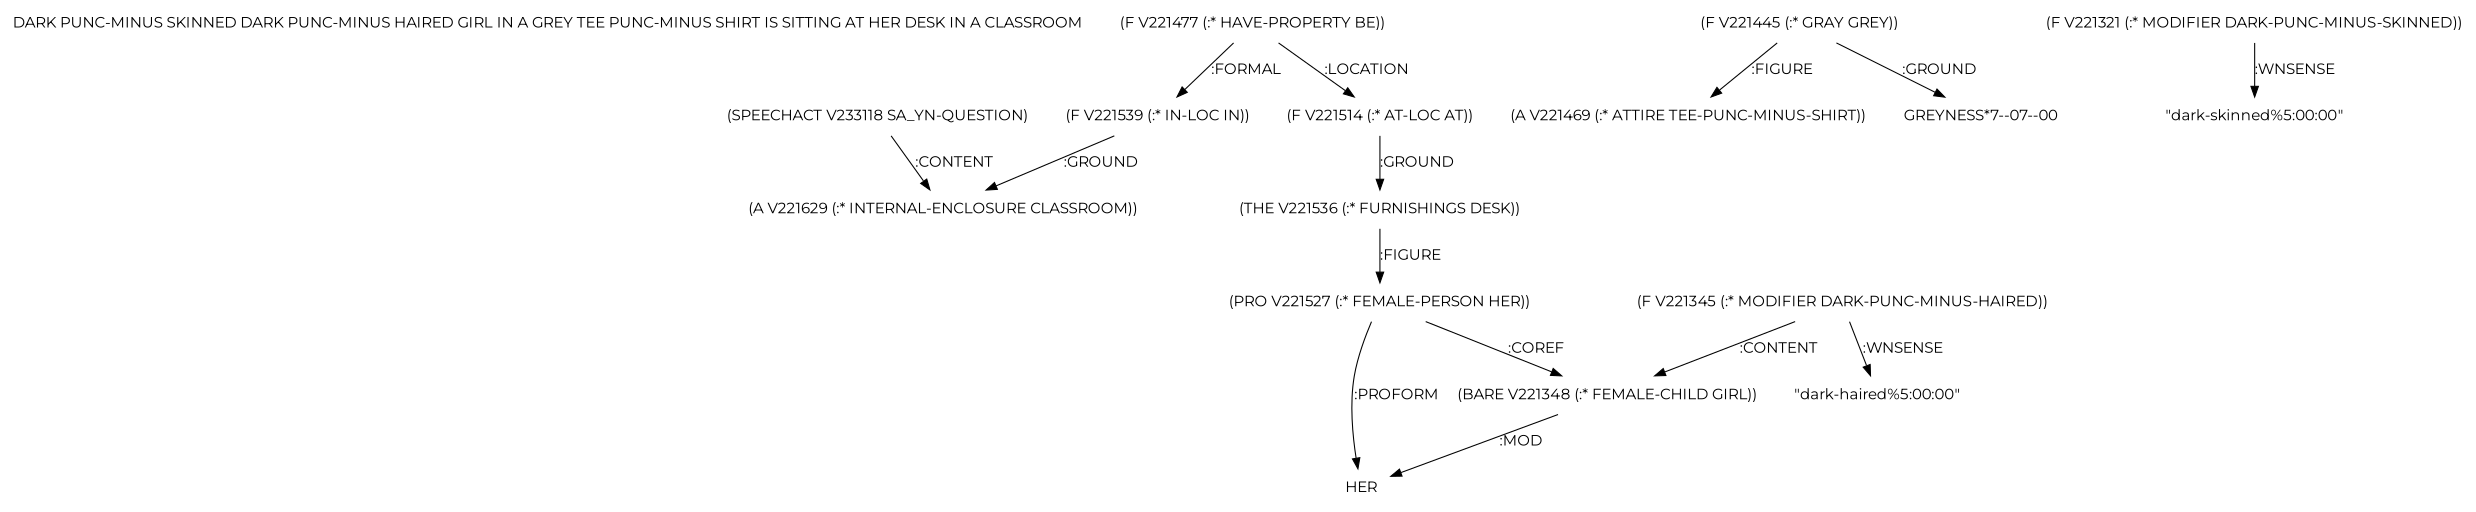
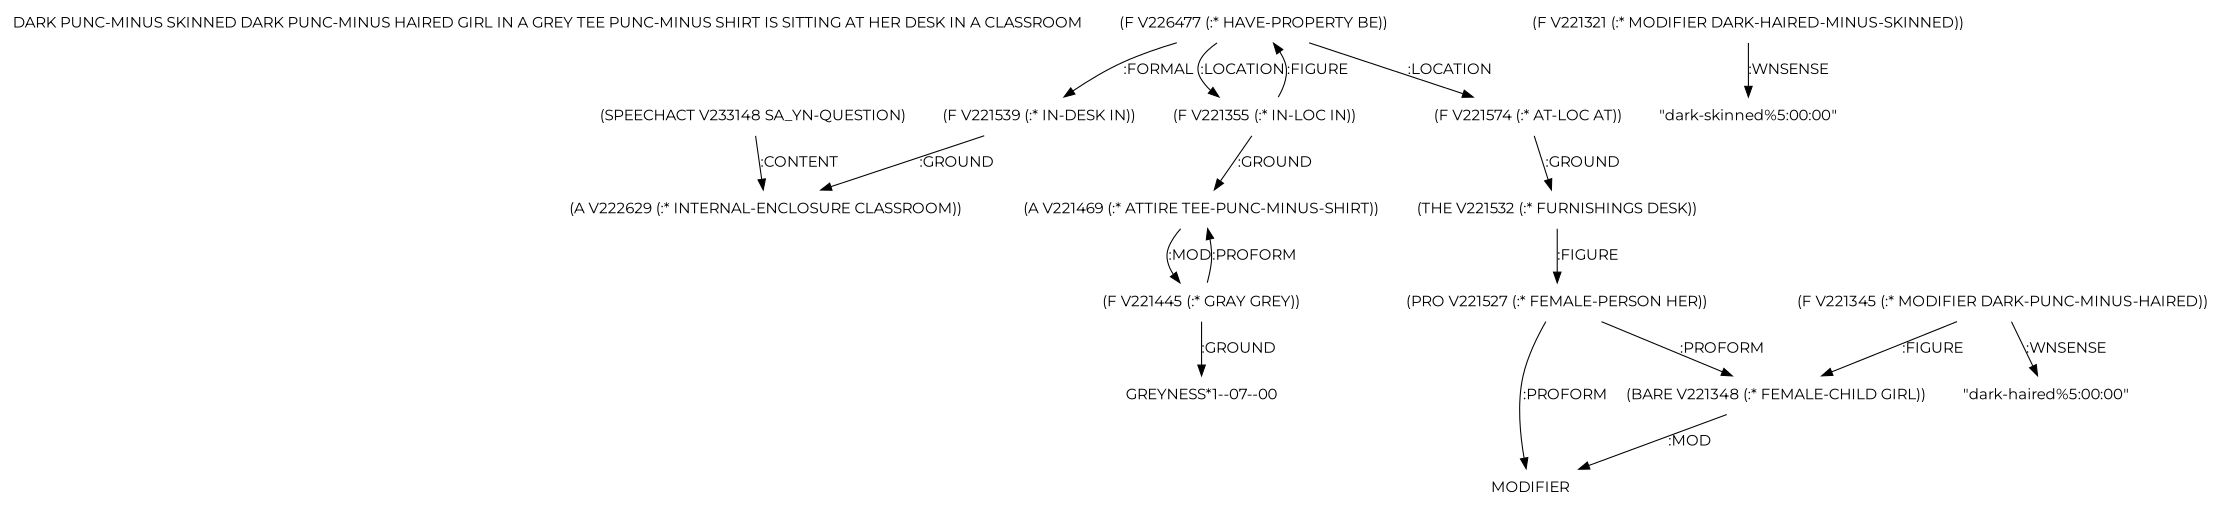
node "(F V221477 (:* HAVE-PROPERTY BE))": label "(F V221477 (:* HAVE-PROPERTY BE))" -> "(F V226477 (:* HAVE-PROPERTY BE))"
node "(F V221321 (:* MODIFIER DARK-PUNC-MINUS-SKINNED))": label "(F V221321 (:* MODIFIER DARK-PUNC-MINUS-SKINNED))" -> "(F V221321 (:* MODIFIER DARK-HAIRED-MINUS-SKINNED))"
edge "(F V221445 (:* GRAY GREY))" -> "(A V221469 (:* ATTIRE TEE-PUNC-MINUS-SHIRT))": label ":FIGURE" -> ":PROFORM"
node "(SPEECHACT V233118 SA_YN-QUESTION)": label "(SPEECHACT V233118 SA_YN-QUESTION)" -> "(SPEECHACT V233148 SA_YN-QUESTION)"
node "(F V221539 (:* IN-LOC IN))": label "(F V221539 (:* IN-LOC IN))" -> "(F V221539 (:* IN-DESK IN))"
node "(F V221355 (:* IN-LOC IN))": added
node "(F V221514 (:* AT-LOC AT))": label "(F V221514 (:* AT-LOC AT))" -> "(F V221574 (:* AT-LOC AT))"
node "GREYNESS*7--07--00": label "GREYNESS*7--07--00" -> "GREYNESS*1--07--00"
node "(A V221629 (:* INTERNAL-ENCLOSURE CLASSROOM))": label "(A V221629 (:* INTERNAL-ENCLOSURE CLASSROOM))" -> "(A V222629 (:* INTERNAL-ENCLOSURE CLASSROOM))"
node "(THE V221536 (:* FURNISHINGS DESK))": label "(THE V221536 (:* FURNISHINGS DESK))" -> "(THE V221532 (:* FURNISHINGS DESK))"
edge "(A V221469 (:* ATTIRE TEE-PUNC-MINUS-SHIRT))" -> "(F V221445 (:* GRAY GREY))": added, label ":MOD"
edge "(PRO V221527 (:* FEMALE-PERSON HER))" -> "(BARE V221348 (:* FEMALE-CHILD GIRL))": label ":COREF" -> ":PROFORM"
edge "(F V221345 (:* MODIFIER DARK-PUNC-MINUS-HAIRED))" -> "(BARE V221348 (:* FEMALE-CHILD GIRL))": label ":CONTENT" -> ":FIGURE"
node "HER": label "HER" -> "MODIFIER"
